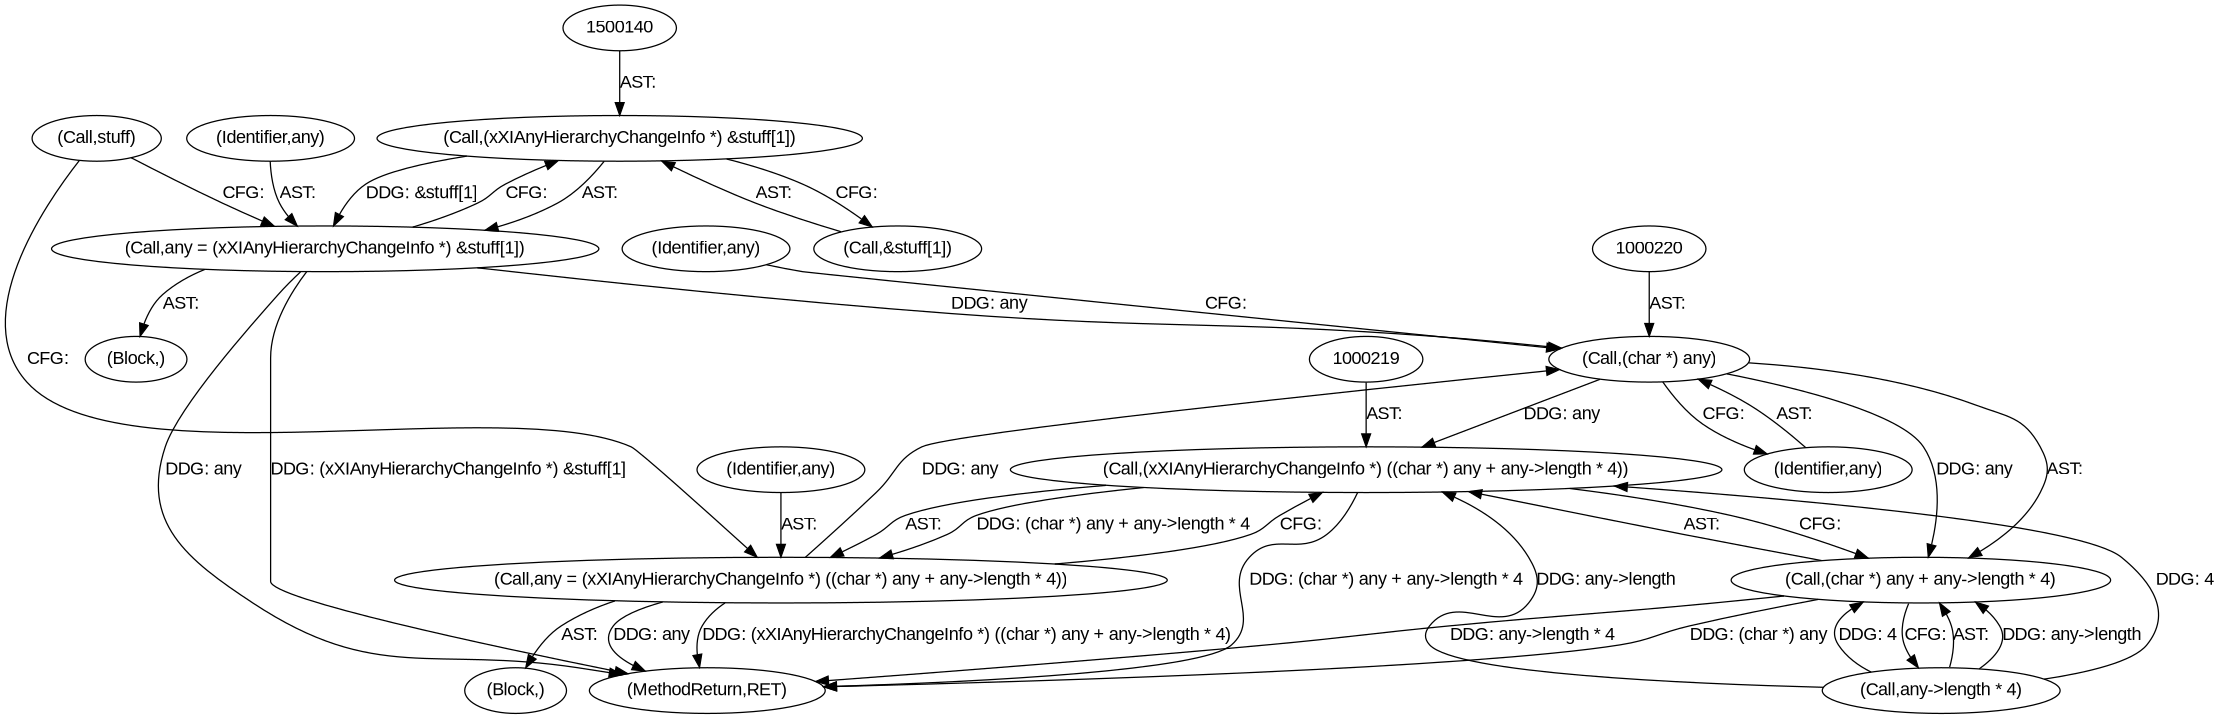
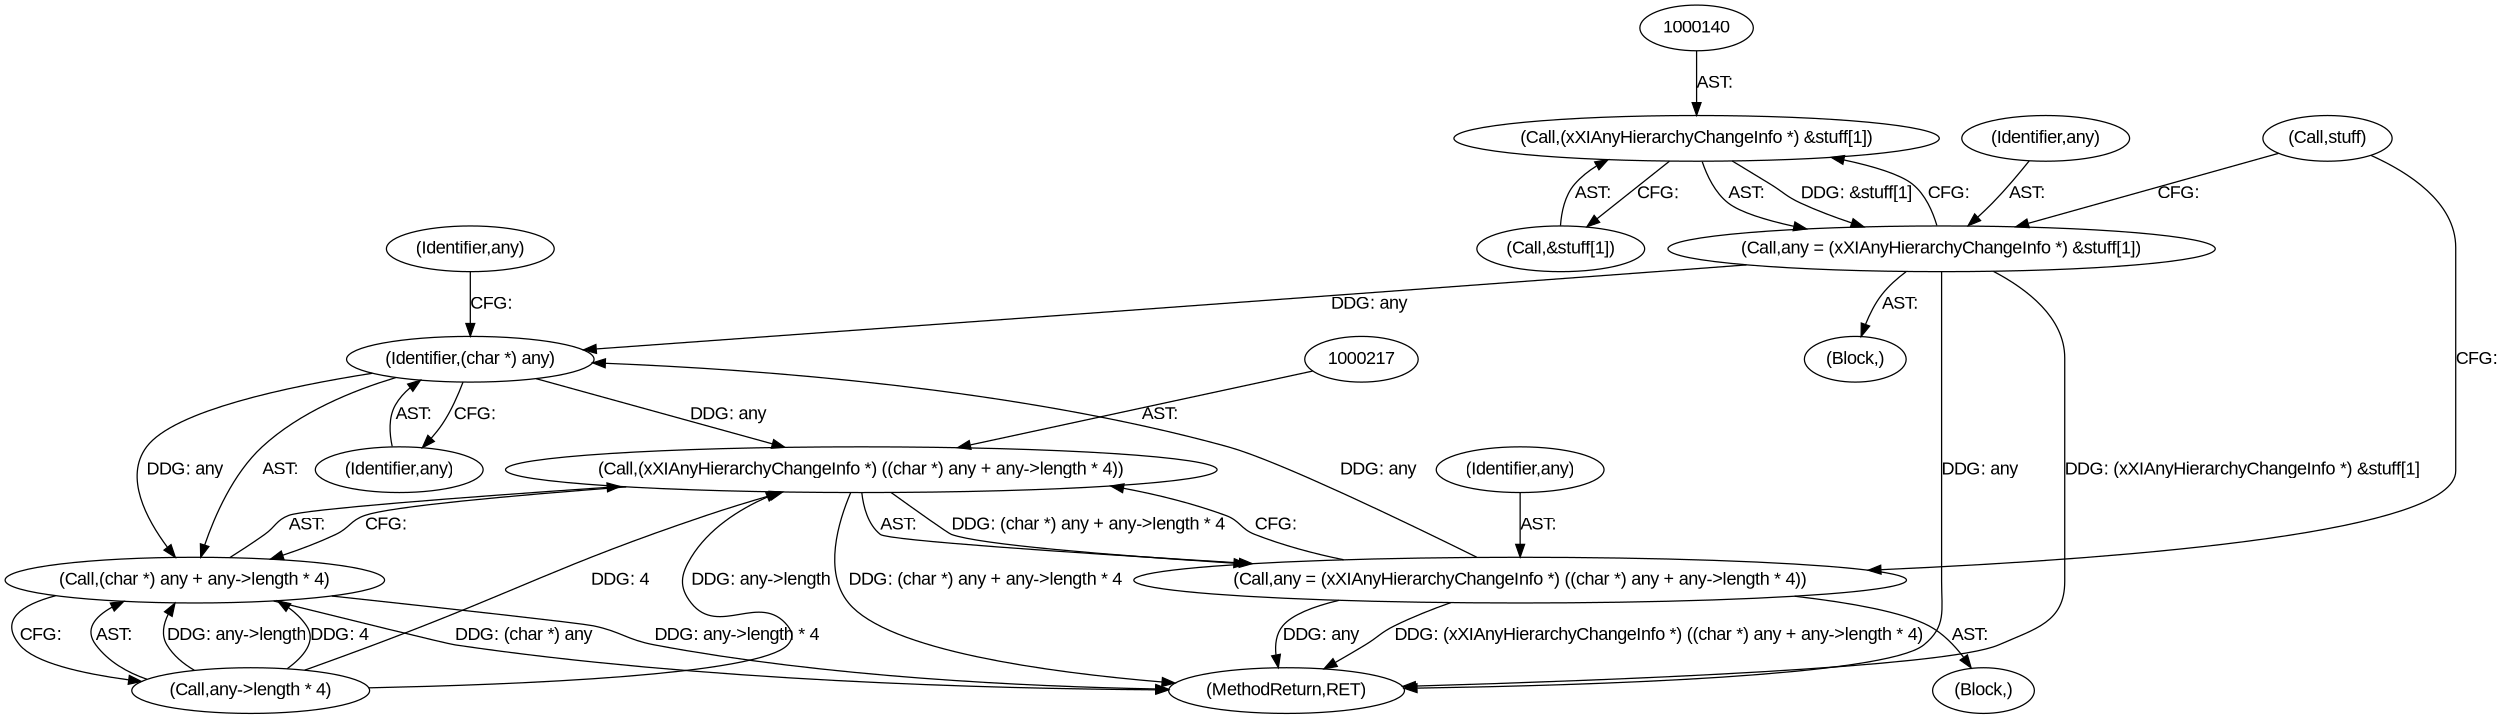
node "1500140": label "1500140" -> "1000140"
node "1000220": removed
node "1000219": label "1000219" -> "1000217"
node "(Call,(char *) any)": label "(Call,(char *) any)" -> "(Identifier,(char *) any)"
